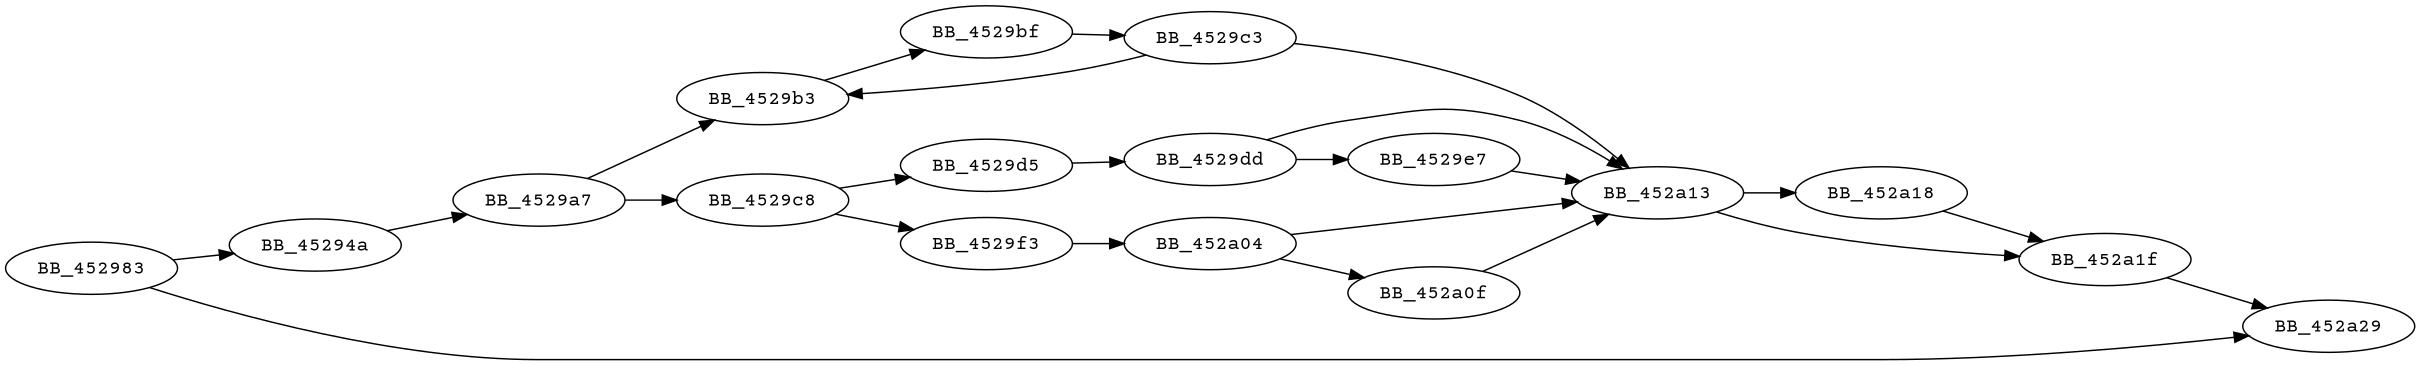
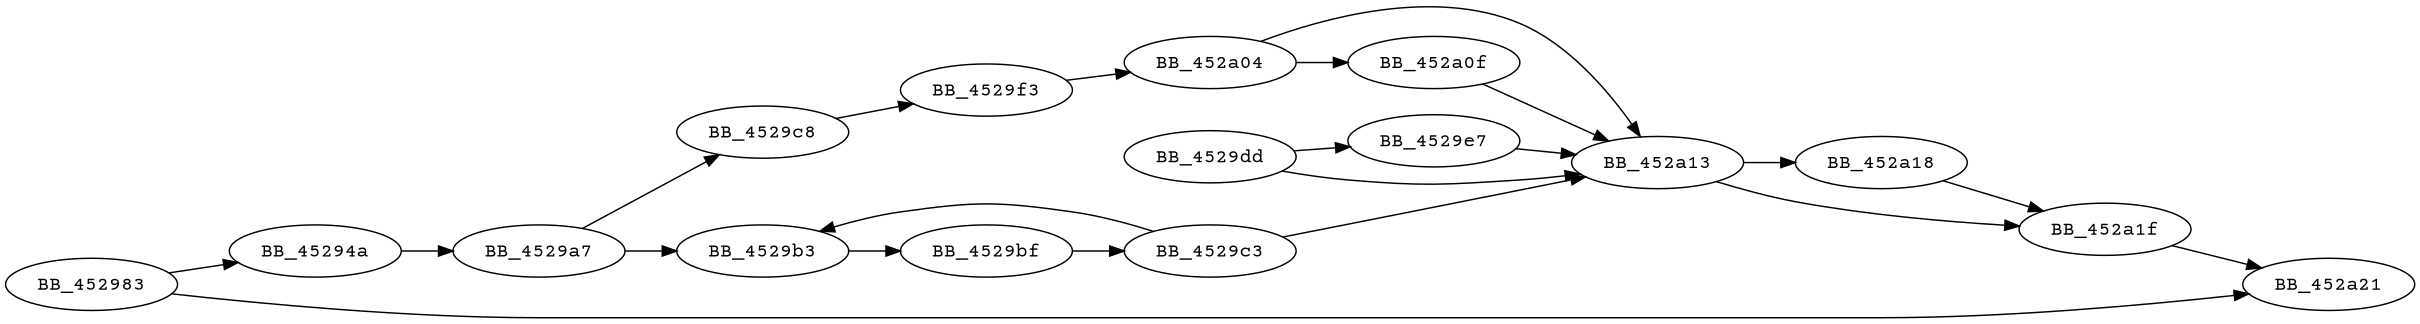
node "BB_4529d5": removed
node "BB_452a29": label "BB_452a29" -> "BB_452a21"
